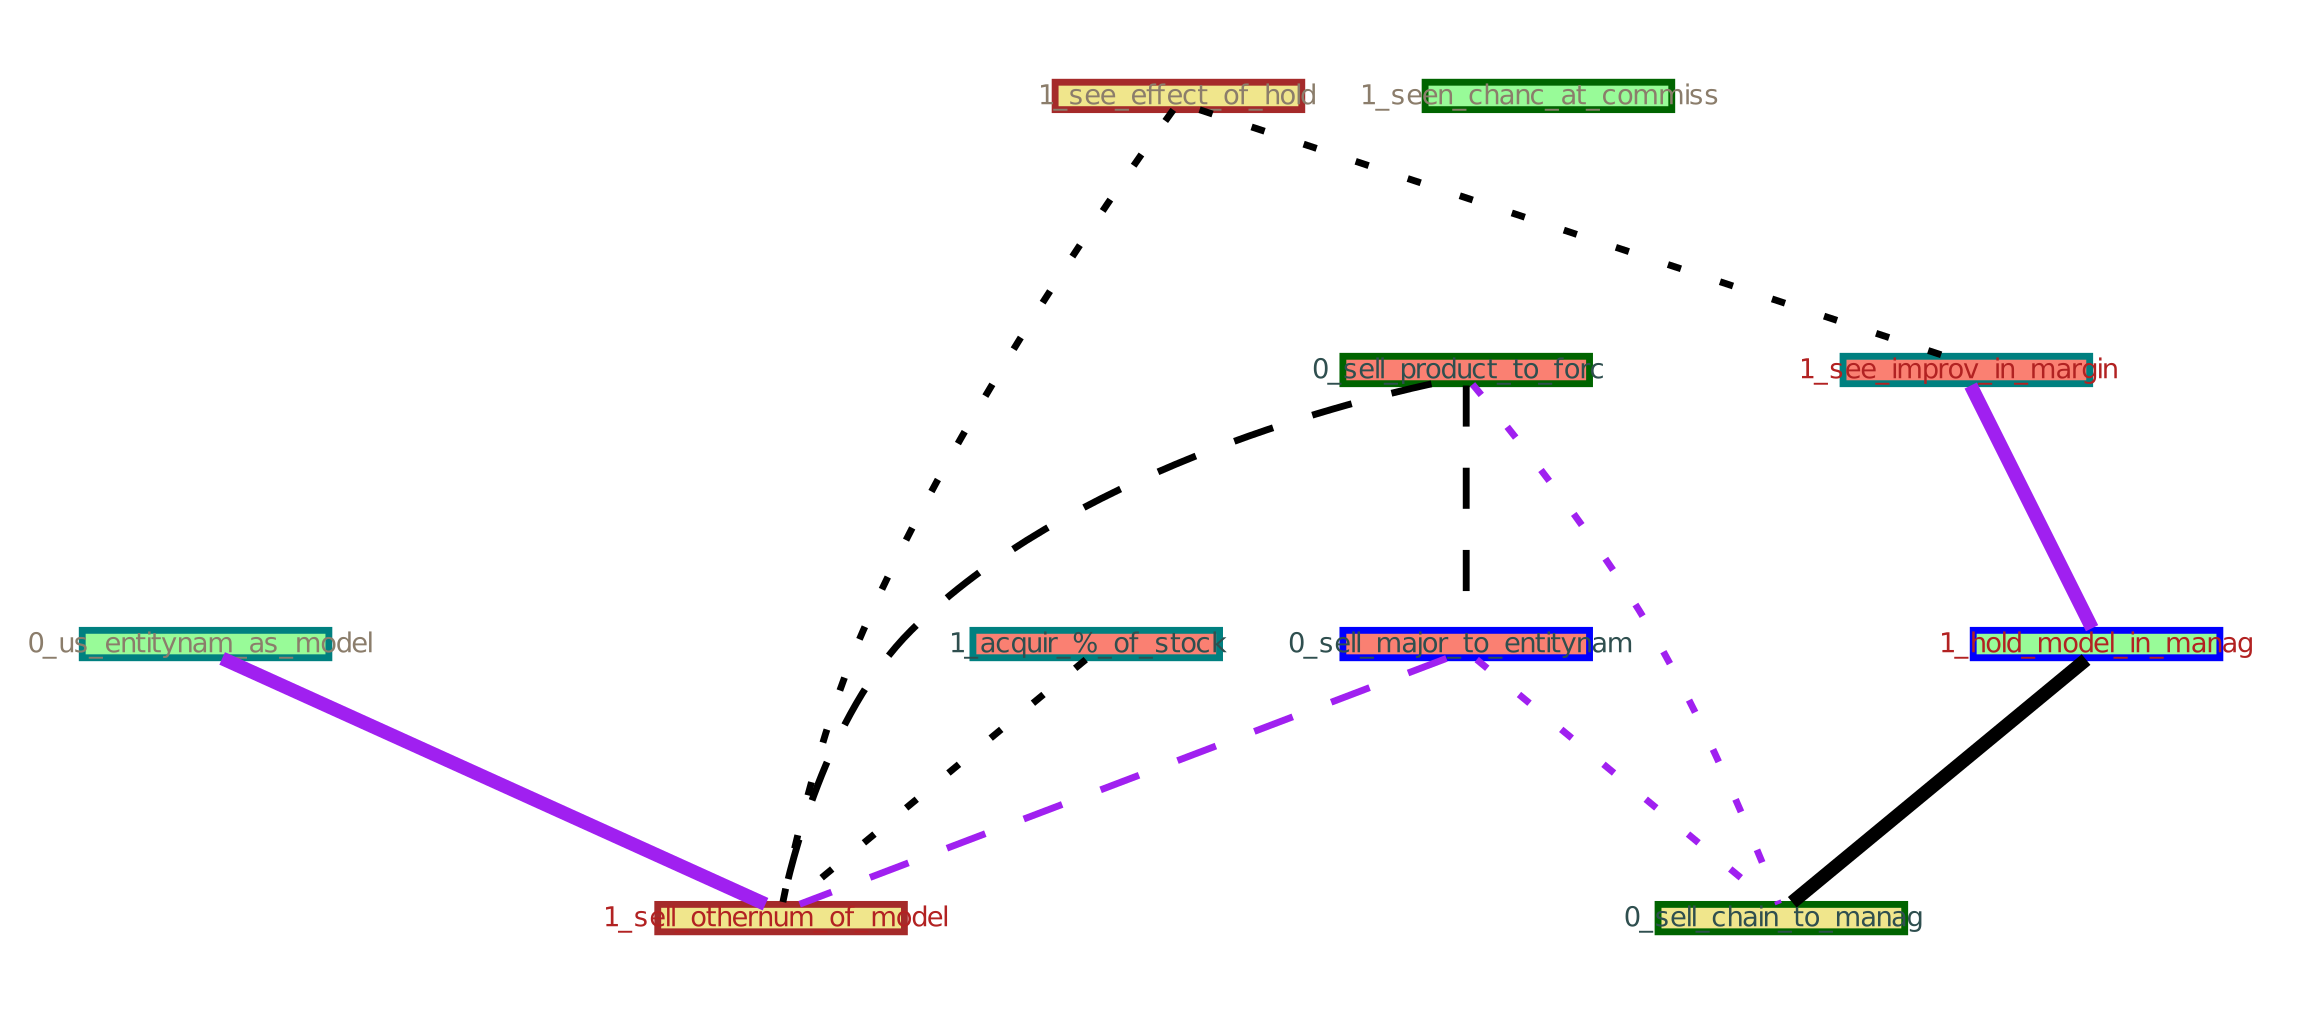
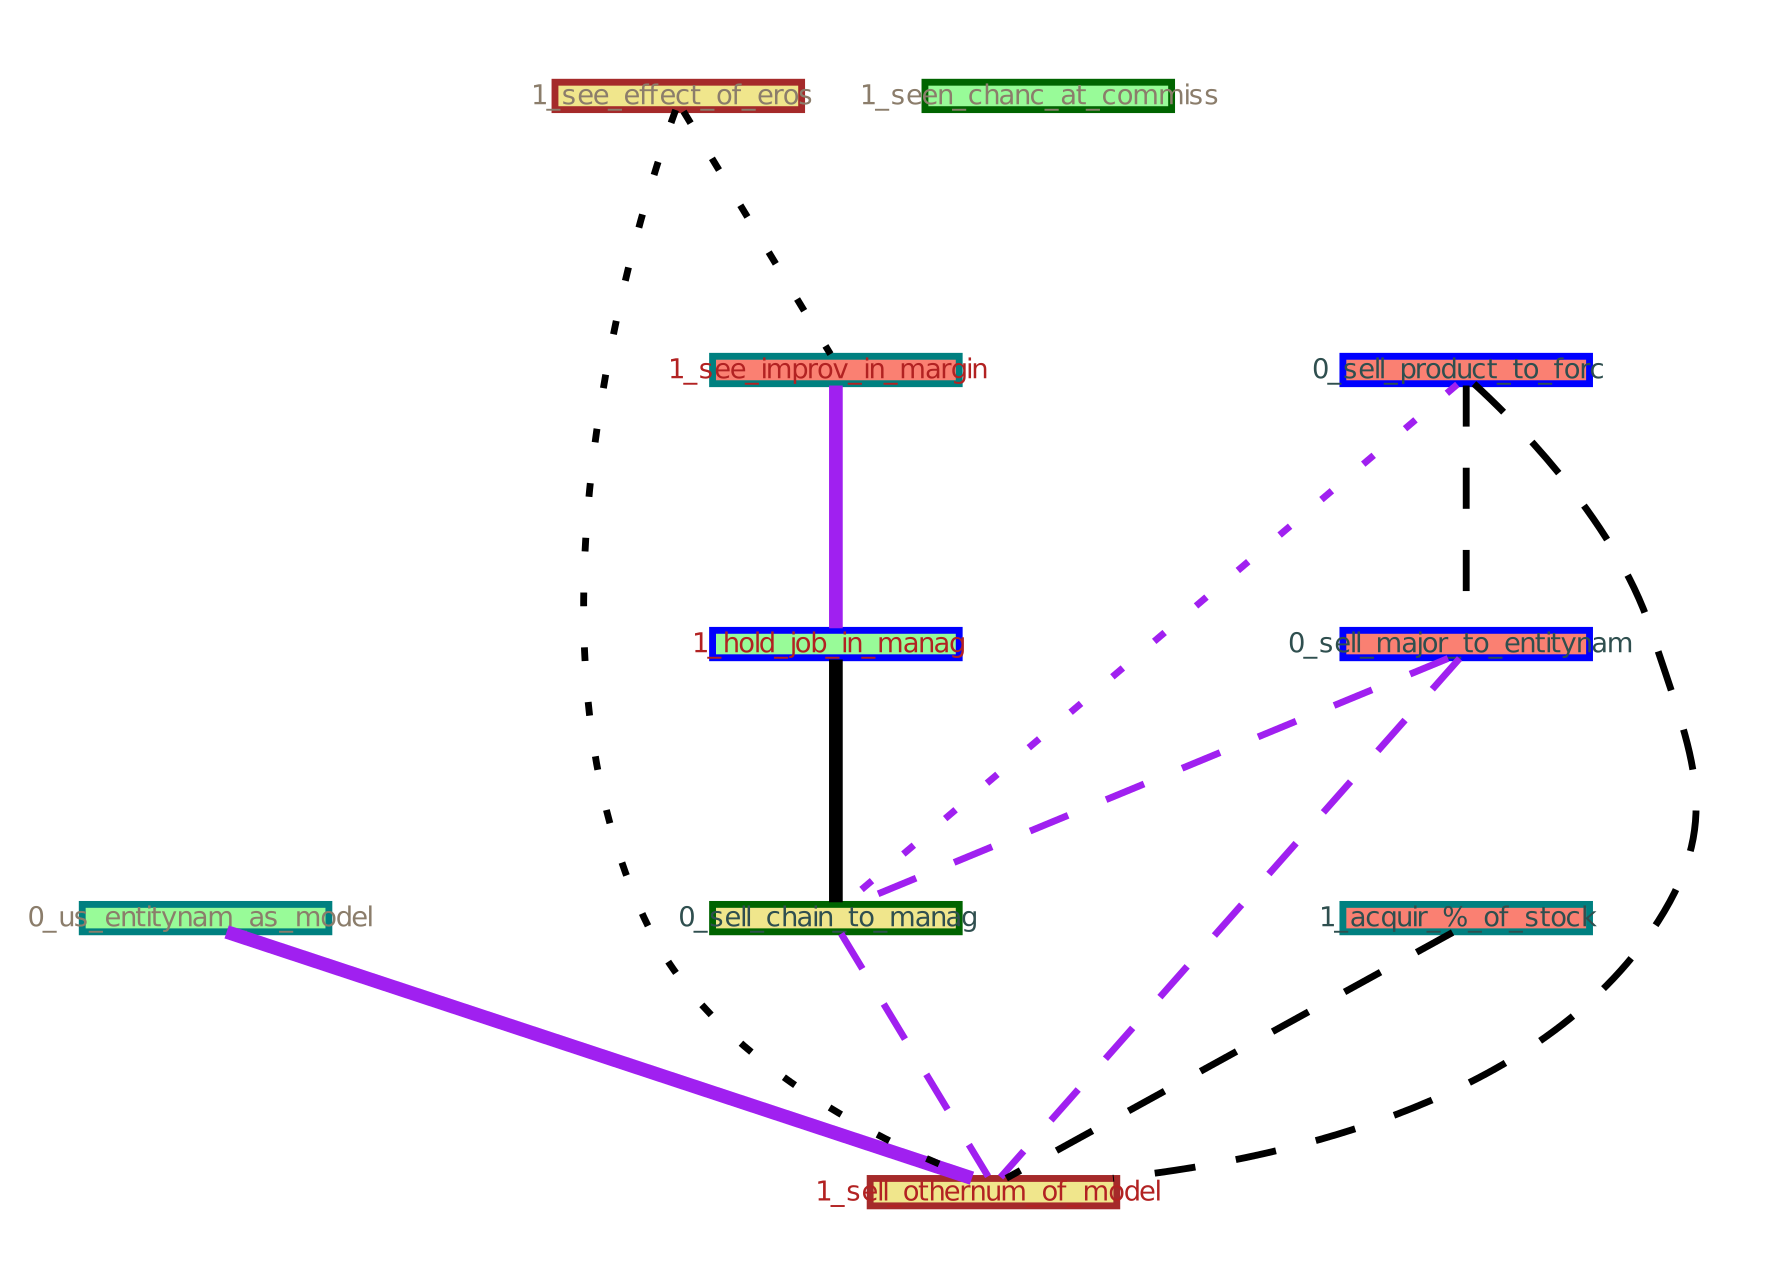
node "1_see_effect_of_hold": label "1_see_effect_of_hold" -> "1_see_effect_of_eros"
node "0_sell_product_to_forc": color darkgreen -> blue
node "1_hold_model_in_manag": label "1_hold_model_in_manag" -> "1_hold_job_in_manag"
edge "1_acquir_%_of_stock" -- "1_sell_othernum_of_model": style dotted -> dashed
edge "0_sell_major_to_entitynam" -- "0_sell_chain_to_manag": style dotted -> dashed
edge "0_sell_chain_to_manag" -- "1_sell_othernum_of_model": added
